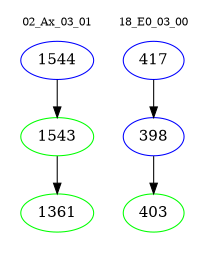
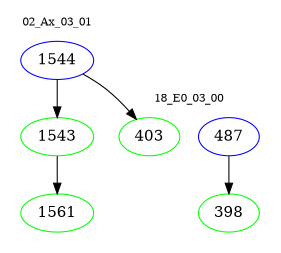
node "417": label "417" -> "487"
node "398": color blue -> green
edge "398" -> "403": now "1544" -> "403"
node "1361": label "1361" -> "1561"
